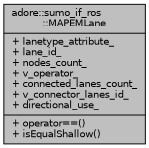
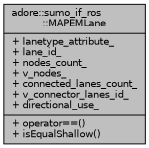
node "adore::sumo_if_ros": text "+ v_operator_" -> "+ v_nodes_"
